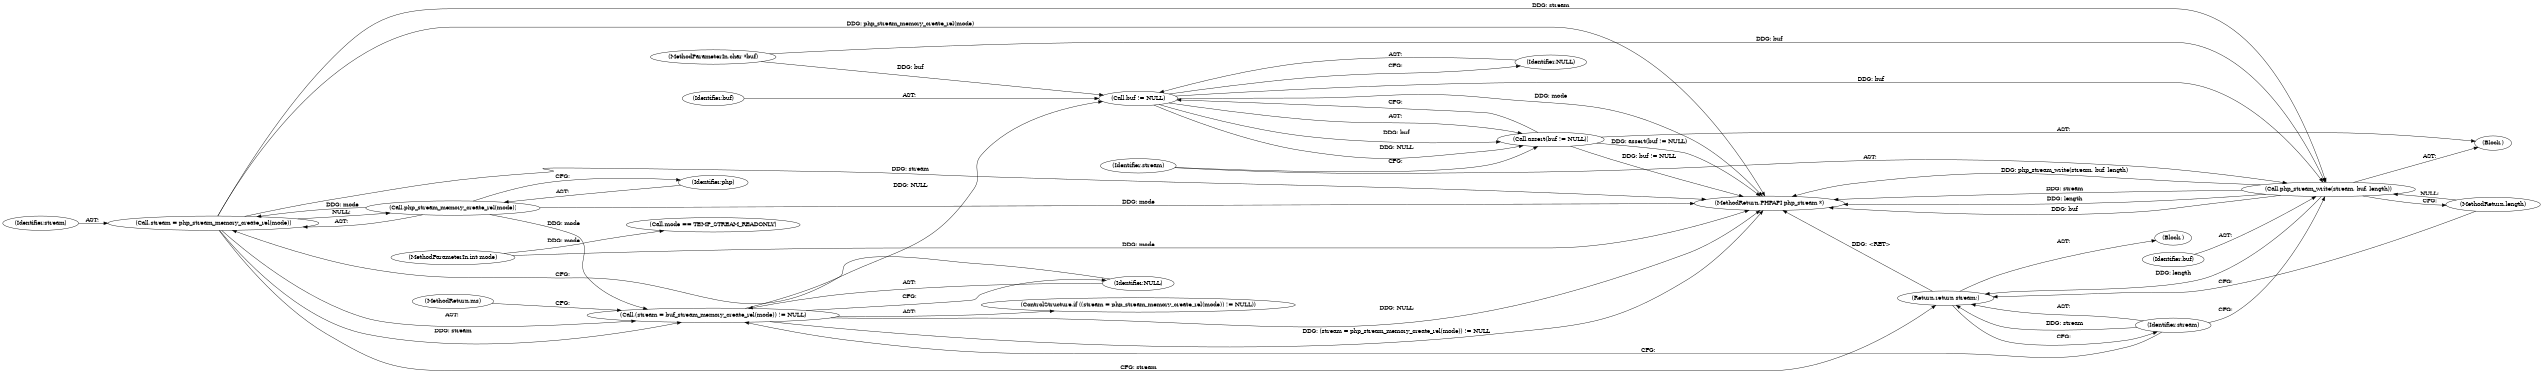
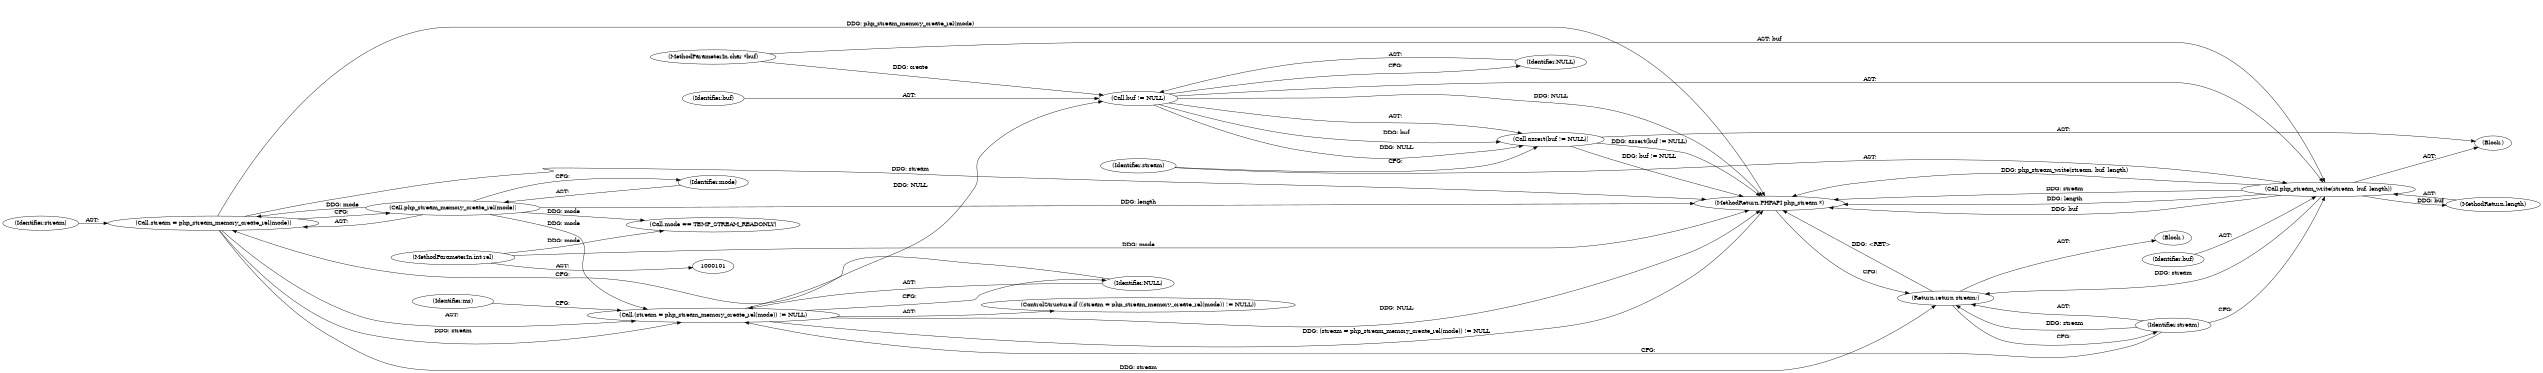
edge "(Call,stream = php_stream_memory_create_rel(mode))" -> "(Call,php_stream_write(stream, buf, length))": removed, label "DDG: stream"
edge "(MethodParameterIn,char *buf)" -> "(Call,php_stream_write(stream, buf, length))": label "DDG: buf" -> "AST: buf"
edge "(MethodParameterIn,char *buf)" -> "(Call,buf != NULL)": label "DDG: buf" -> "DDG: create"
edge "(Call,buf != NULL)" -> "(Call,php_stream_write(stream, buf, length))": label "DDG: buf" -> "AST: "
edge "(Call,buf != NULL)" -> "(MethodReturn,PHPAPI php_stream *)": label "DDG: mode" -> "DDG: NULL"
edge "(Call,assert(buf != NULL))" -> "(Call,buf != NULL)": removed, label "CFG:"
node "(Identifier,php)": label "(Identifier,php)" -> "(Identifier,mode)"
edge "(MethodReturn,length)" -> "(Call,php_stream_write(stream, buf, length))": label "NULL: " -> "AST: "
edge "(Call,php_stream_write(stream, buf, length))" -> "(MethodReturn,length)": label "CFG: " -> "DDG: buf"
edge "(Call,php_stream_memory_create_rel(mode))" -> "(MethodReturn,PHPAPI php_stream *)": label "DDG: mode" -> "DDG: length"
edge "(Call,stream = php_stream_memory_create_rel(mode))" -> "(Call,php_stream_memory_create_rel(mode))": label "NULL: " -> "CFG: "
edge "(Call,php_stream_memory_create_rel(mode))" -> "(Call,mode == TEMP_STREAM_READONLY)": added, label "DDG: mode"
node "(MethodParameterIn,int mode)": label "(MethodParameterIn,int mode)" -> "(MethodParameterIn,int rel)"
node "1000101": added
edge "(Call,php_stream_write(stream, buf, length))" -> "(Return,return stream;)": label "DDG: length" -> "DDG: stream"
edge "(MethodReturn,length)" -> "(Return,return stream;)": now "(MethodReturn,PHPAPI php_stream *)" -> "(Return,return stream;)"
node "(MethodReturn,ms)": label "(MethodReturn,ms)" -> "(Identifier,ms)"
node "(Call,(stream = buf_stream_memory_create_rel(mode)) != NULL)": label "(Call,(stream = buf_stream_memory_create_rel(mode)) != NULL)" -> "(Call,(stream = php_stream_memory_create_rel(mode)) != NULL)"
edge "(Call,stream = php_stream_memory_create_rel(mode))" -> "(Return,return stream;)": label "CFG: stream" -> "DDG: stream"
